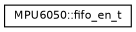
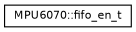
node "MPU6050::fifo_en_t": label "MPU6050::fifo_en_t" -> "MPU6070::fifo_en_t"
